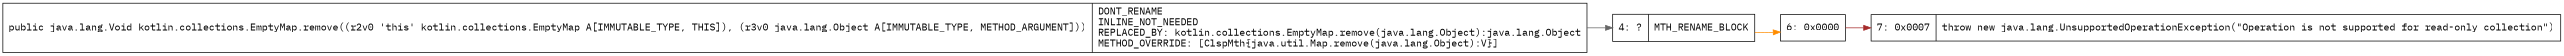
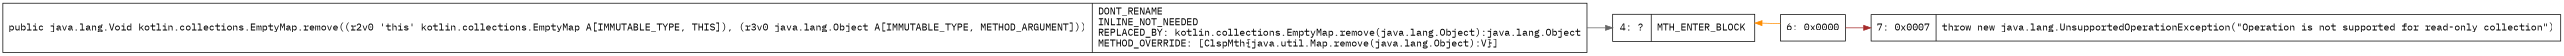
node "4: ?": text "MTH_RENAME_BLOCK" -> "MTH_ENTER_BLOCK"
edge "4: ?" -> "6: 0x0000": reversed
